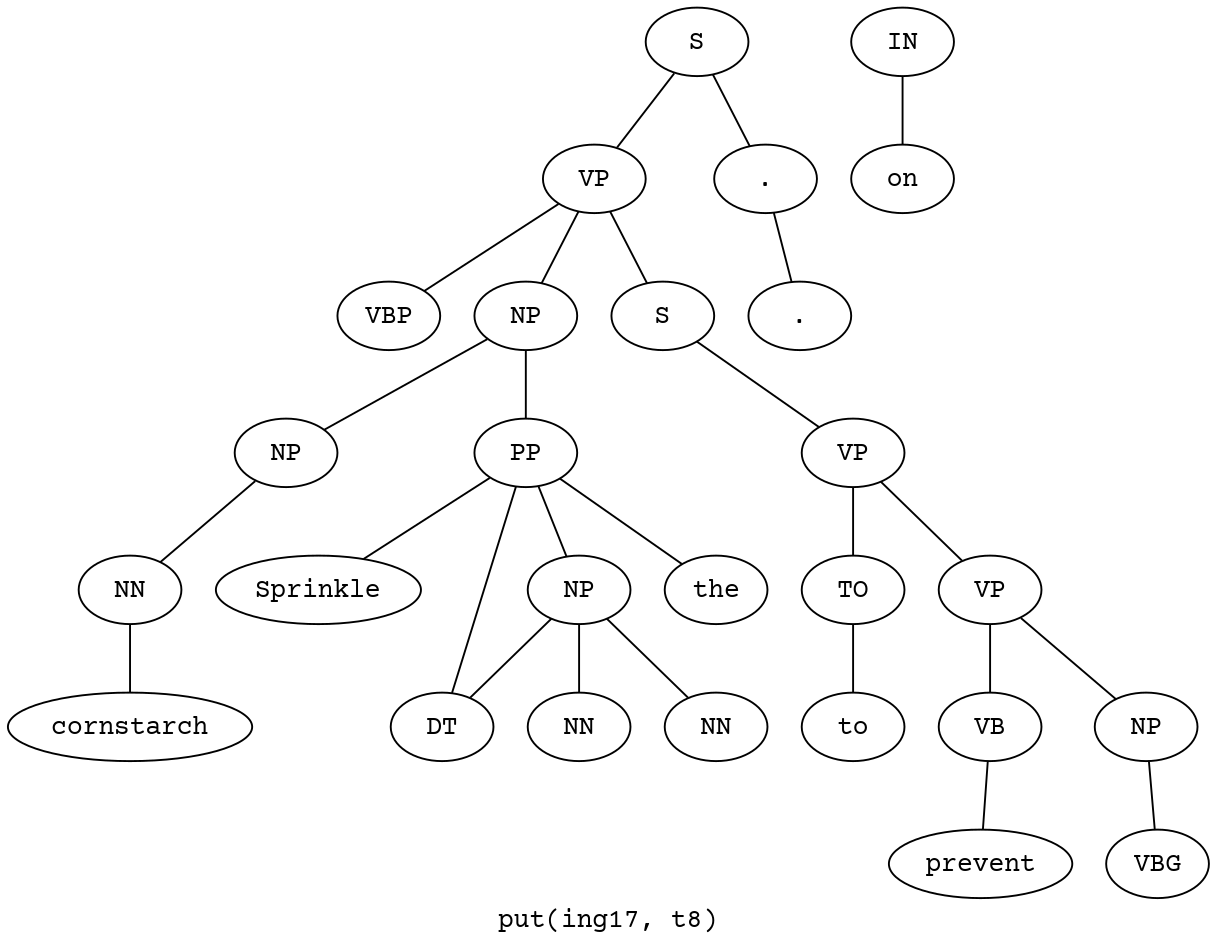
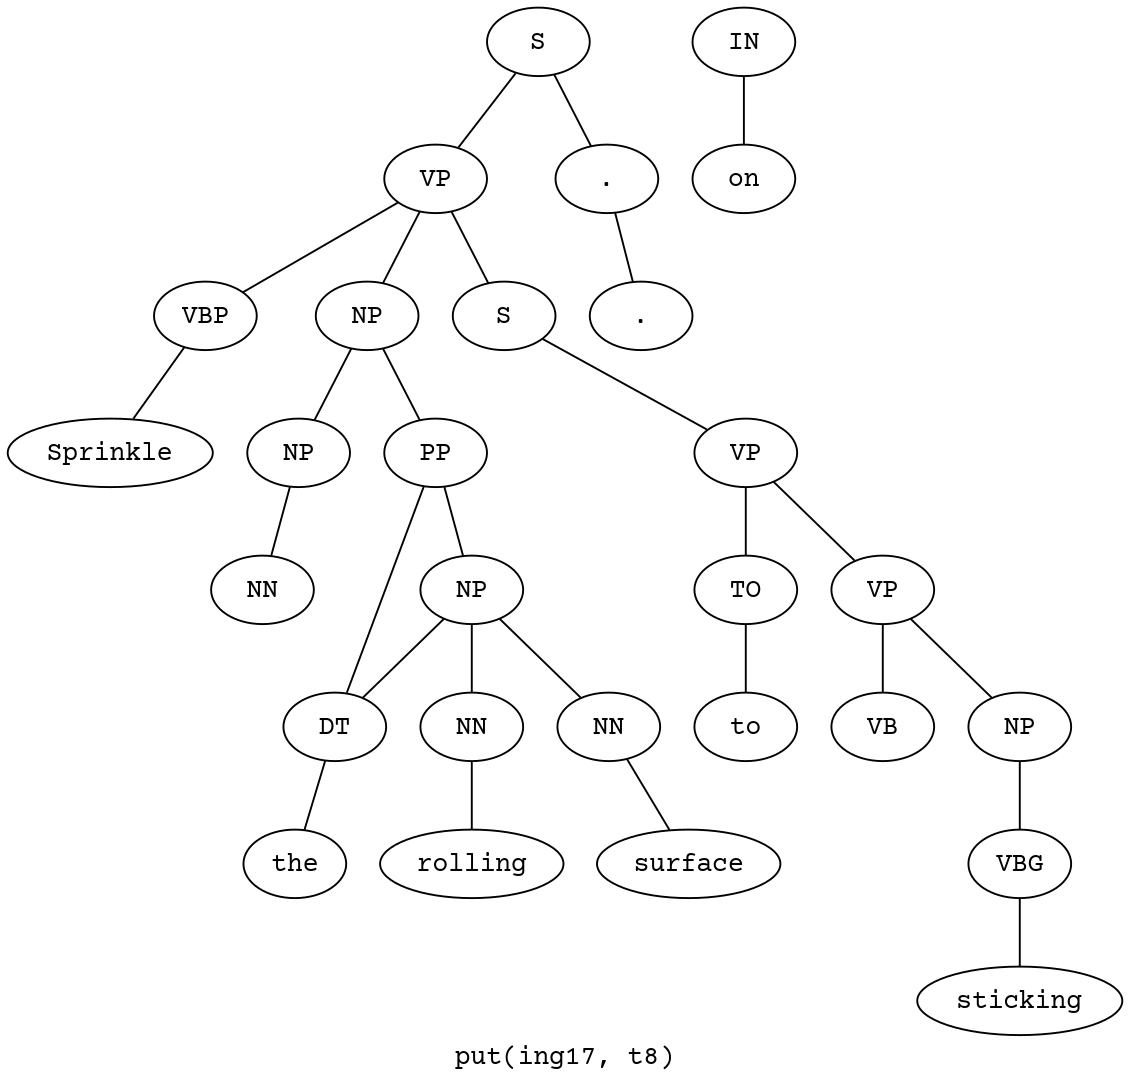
edge "PP" -- "Sprinkle": now "VBP" -- "Sprinkle"
edge "PP" -- "the": now "DT" -- "the"
node "cornstarch": removed
node "rolling": added
node "surface": added
node "prevent": removed
node "sticking": added
